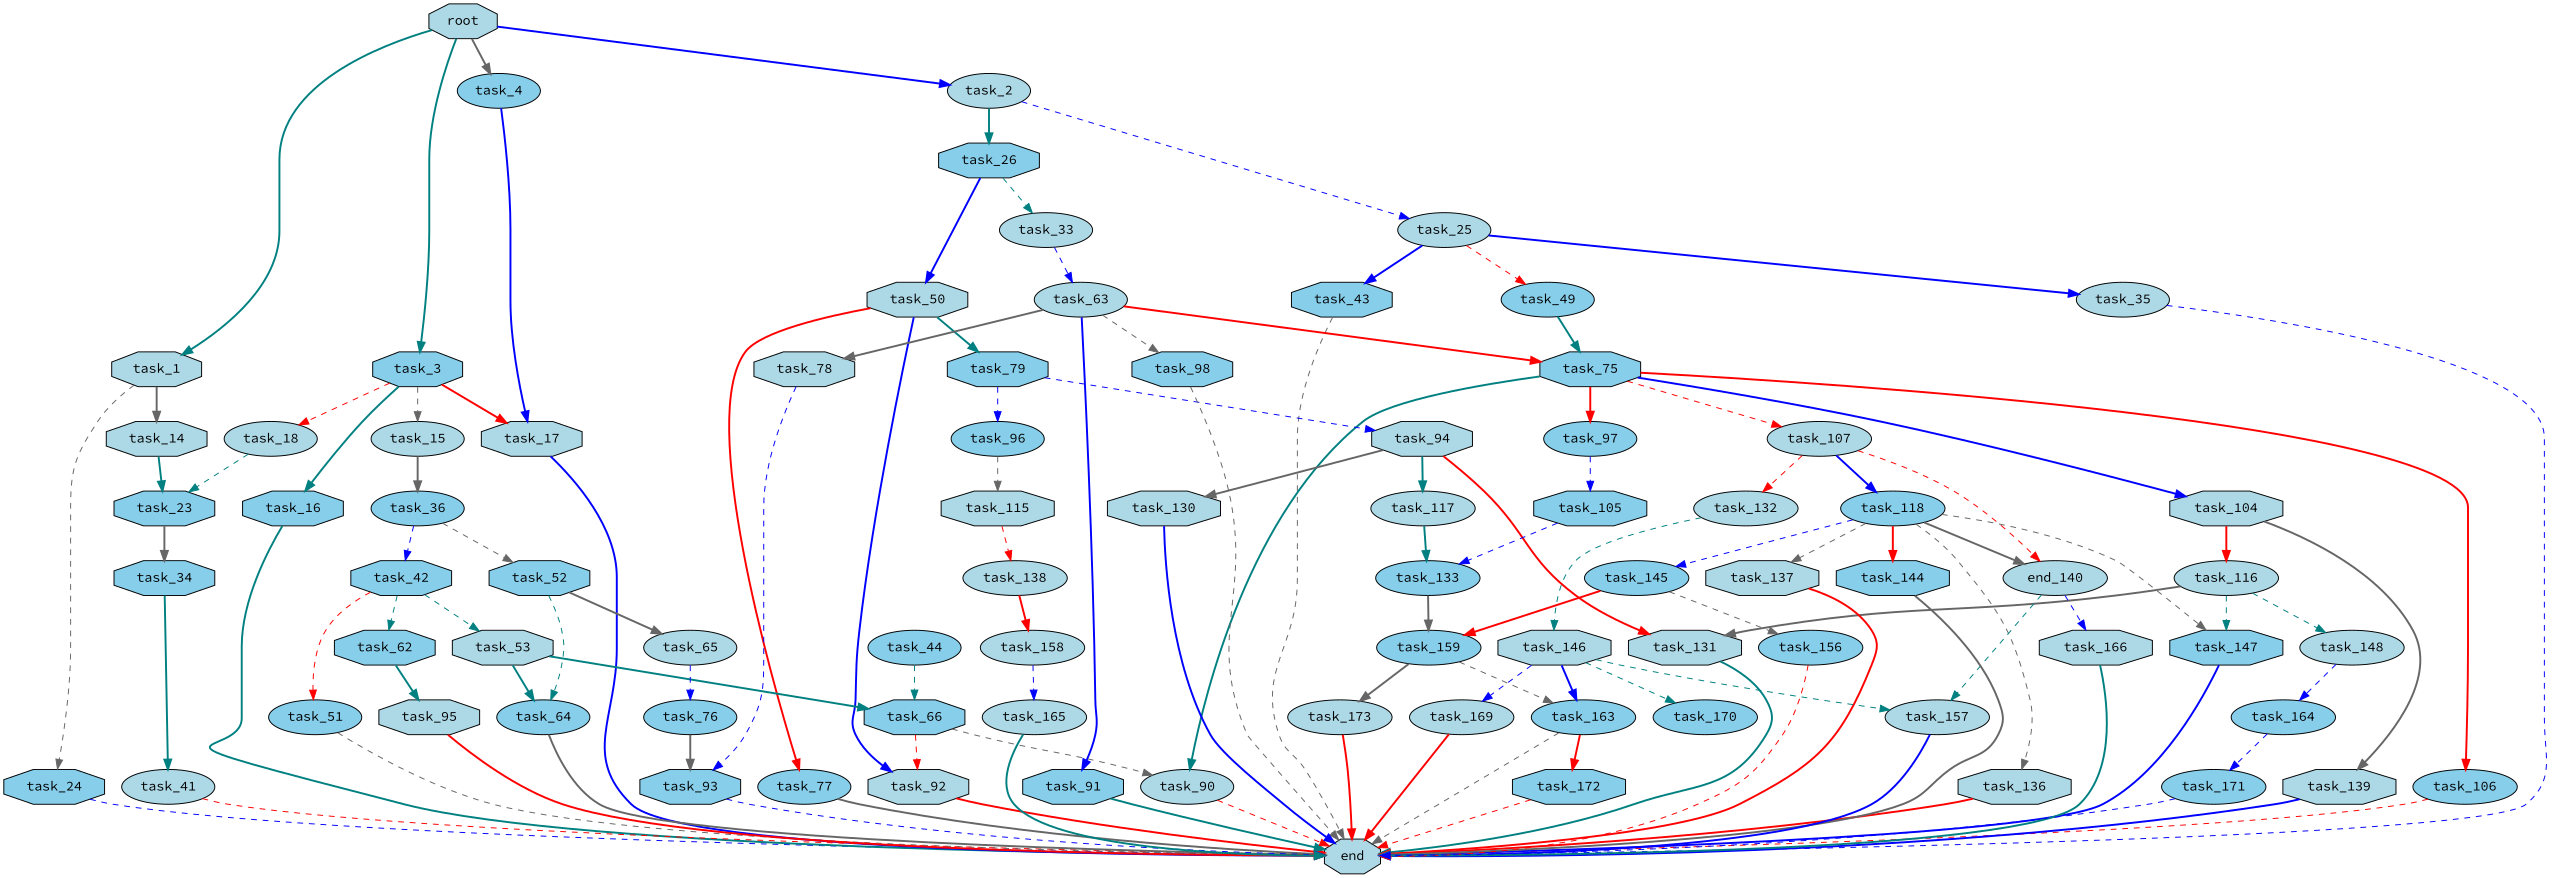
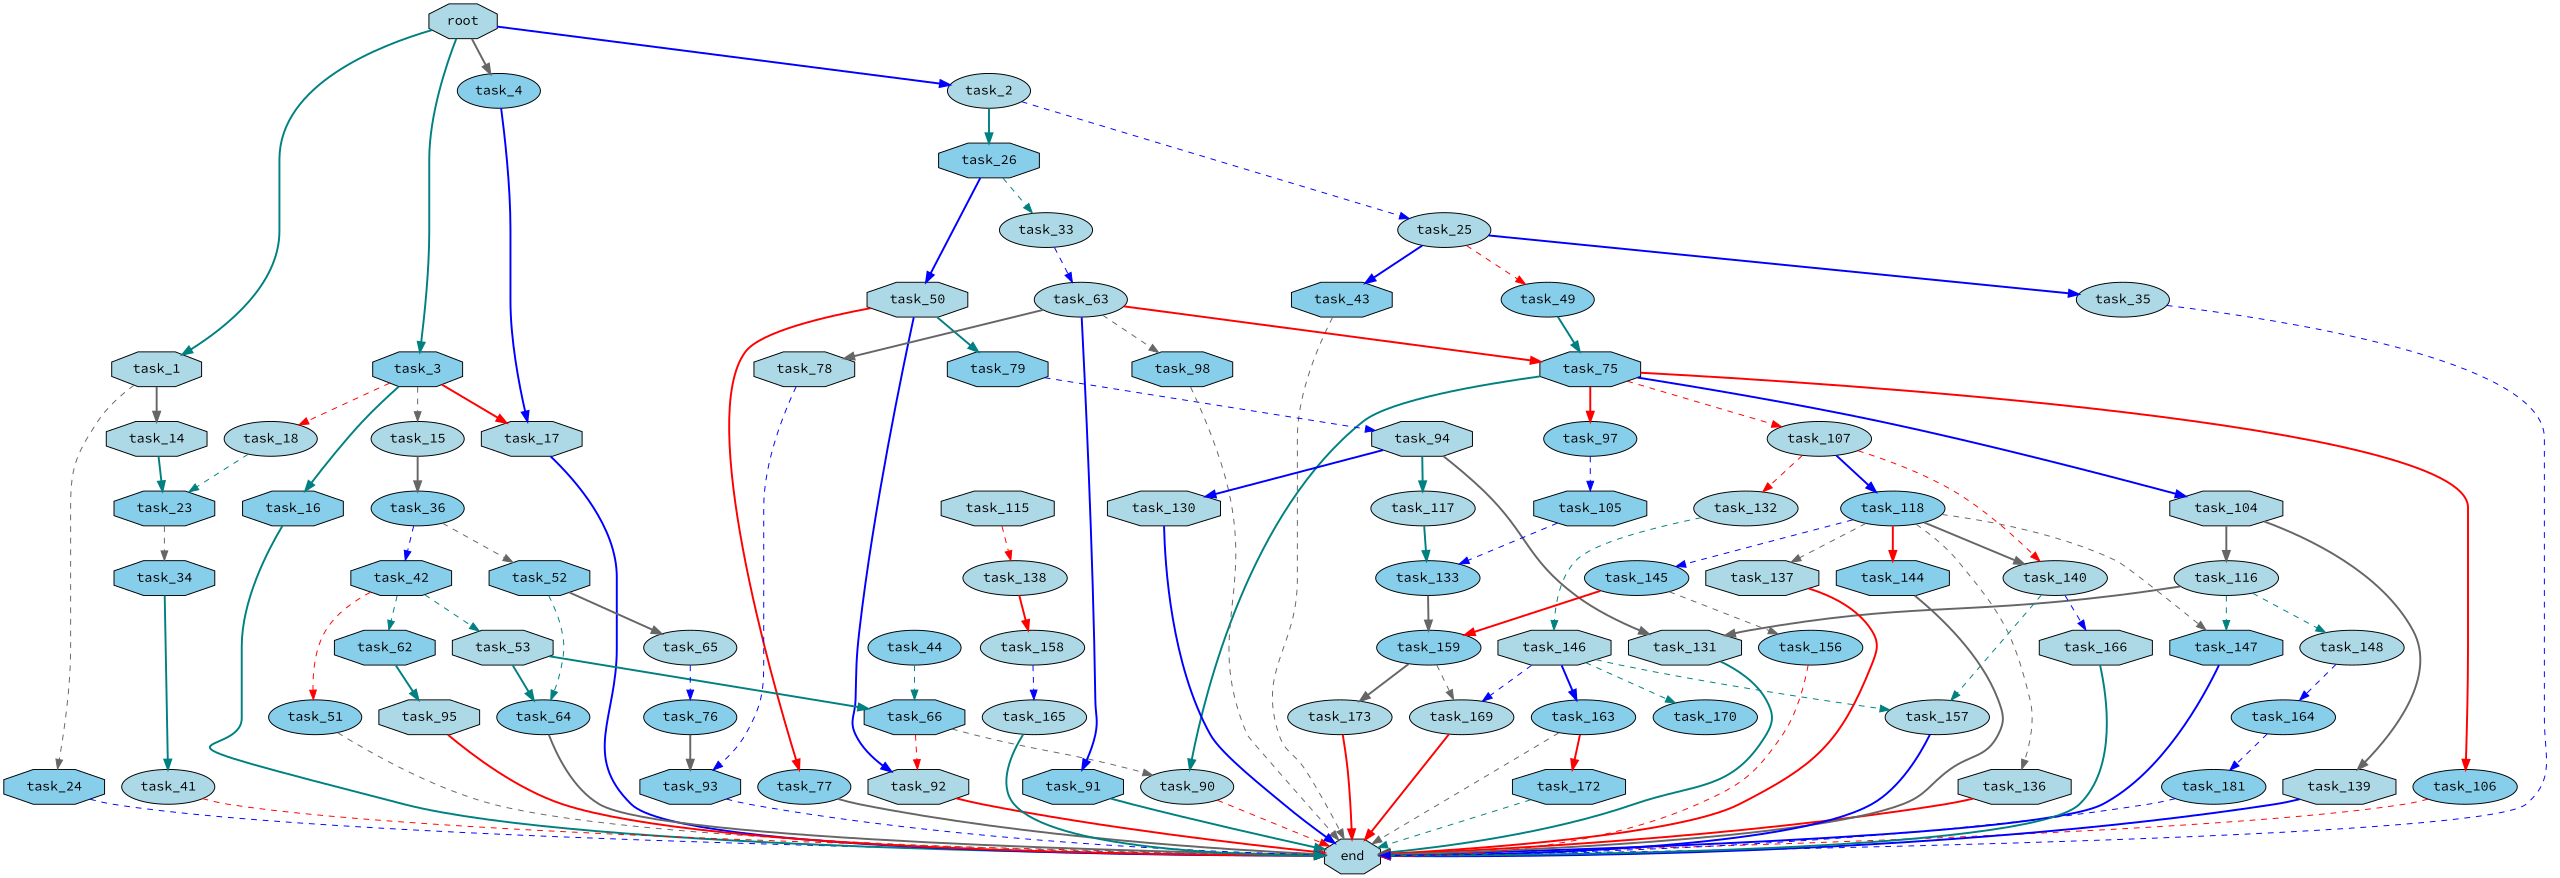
node "task_96": removed
edge "task_94" -> "task_130": color gray40 -> blue
edge "task_23" -> "task_34": style bold -> dashed
edge "task_104" -> "task_116": color red -> gray40
edge "task_94" -> "task_131": color red -> gray40
node "end_140": label "end_140" -> "task_140"
edge "task_159" -> "task_163": now "task_159" -> "task_169"
node "task_171": label "task_171" -> "task_181"
edge "task_172" -> "end": color red -> teal
